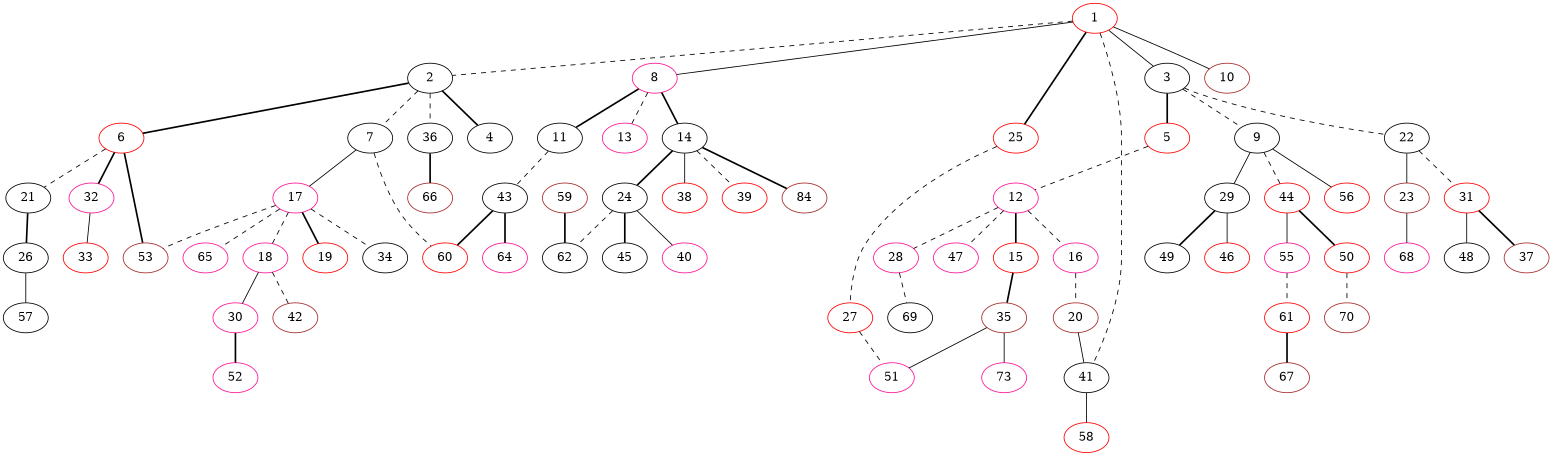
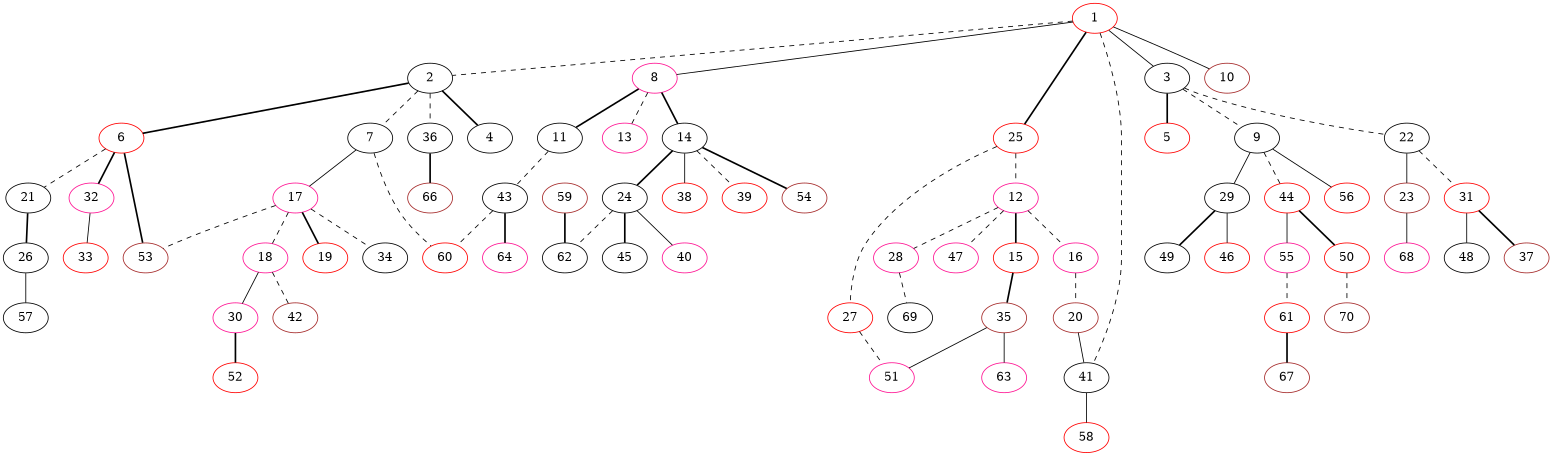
edge "5" -- "12": now "25" -- "12"
node "84": label "84" -> "54"
edge "43" -- "60": style bold -> dashed
node "65": removed
node "52": color deeppink -> red
node "73": label "73" -> "63"
